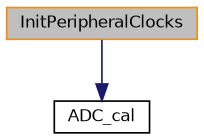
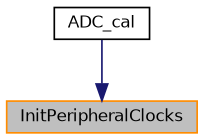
edge "InitPeripheralClocks" -> "ADC_cal": reversed
